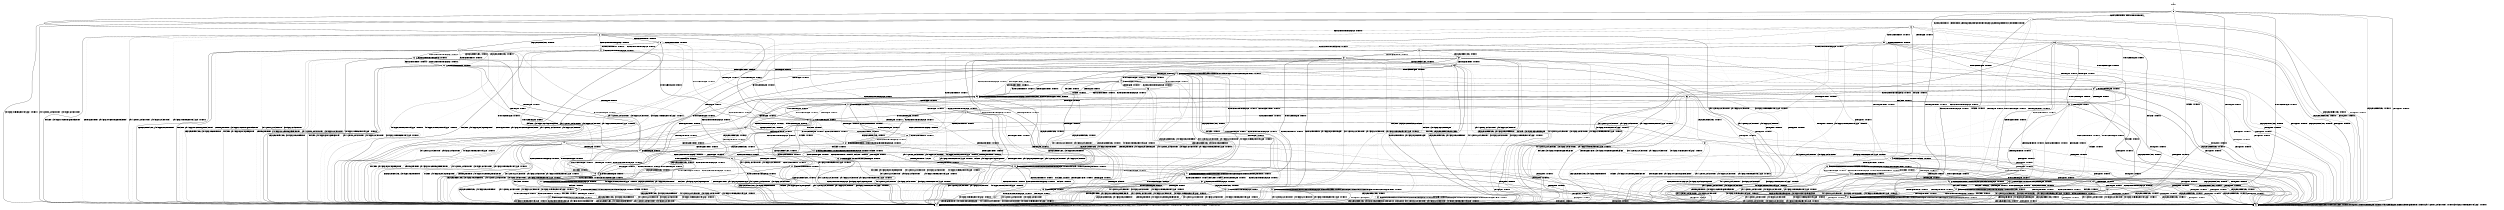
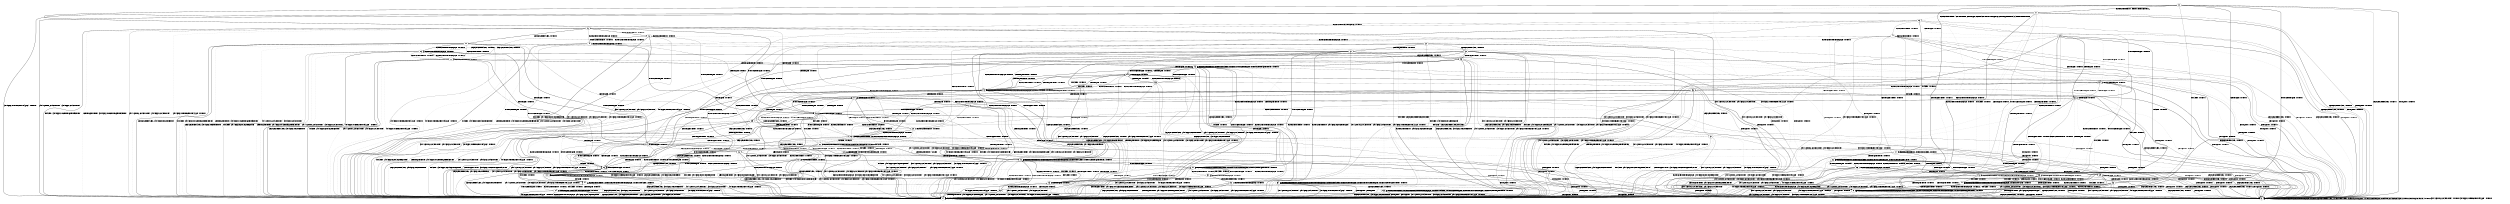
node "__start0": removed
edge "s25" -> "s27": style bold -> dotted
